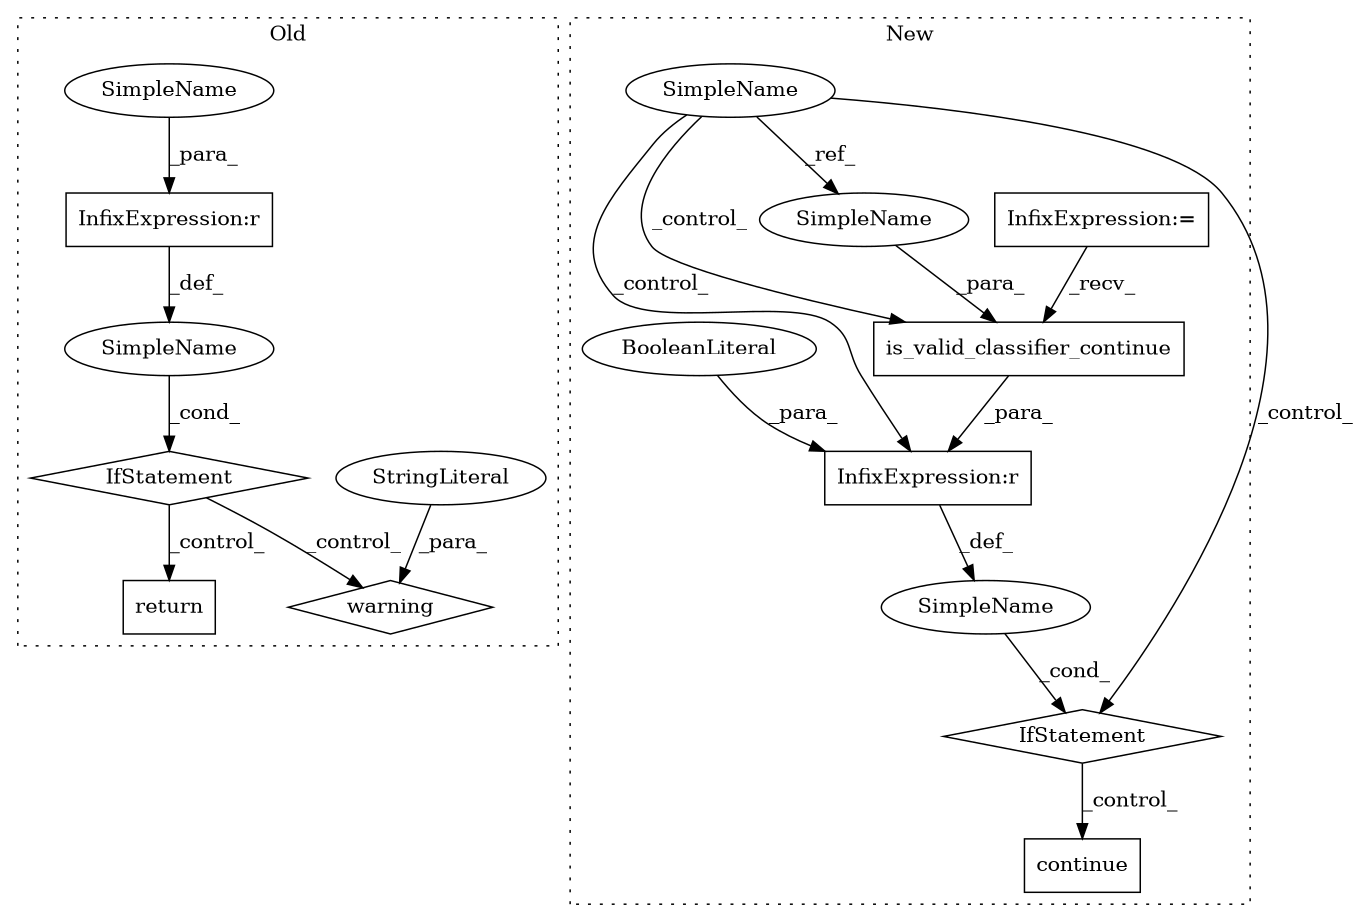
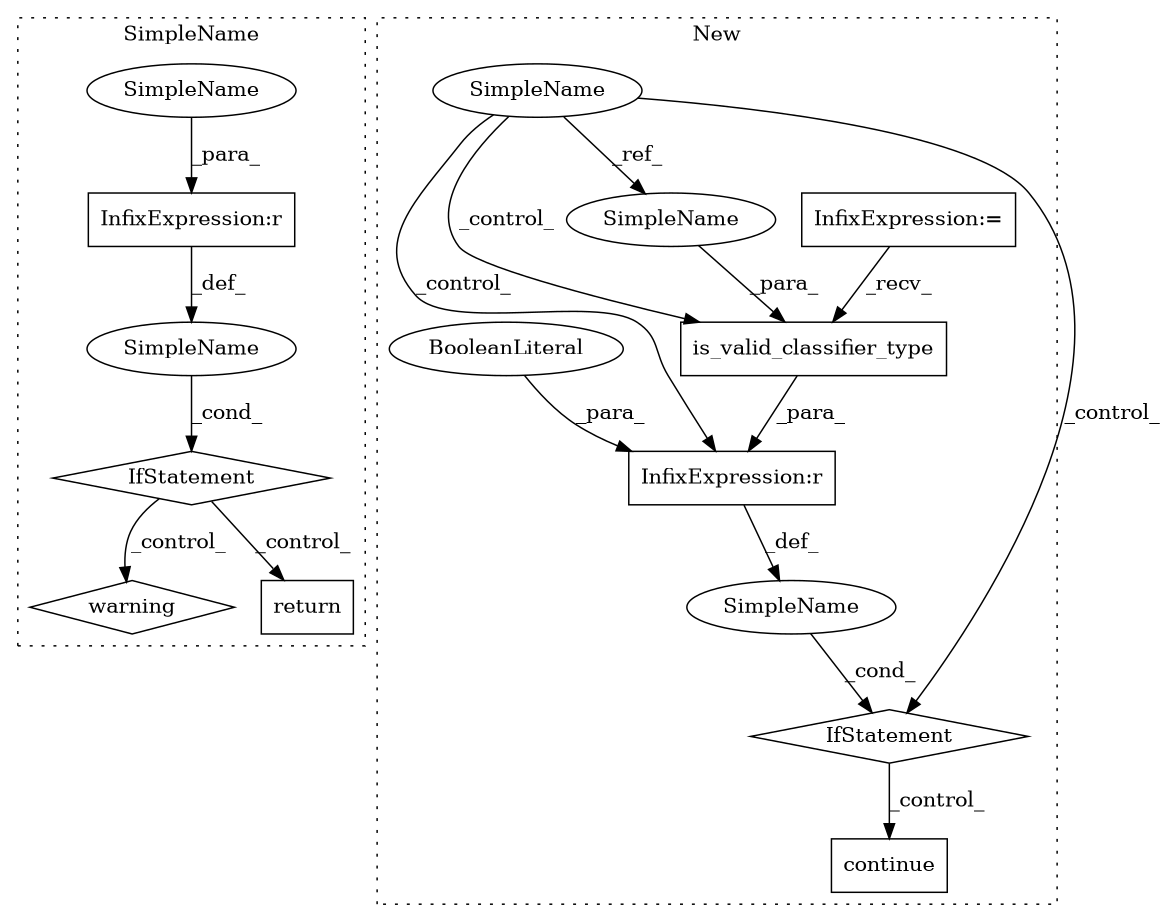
cluster "Old": label "Old" -> "SimpleName"
node "is_valid_classifier_continue": label "is_valid_classifier_continue" -> "is_valid_classifier_type"
node "StringLiteral": removed
